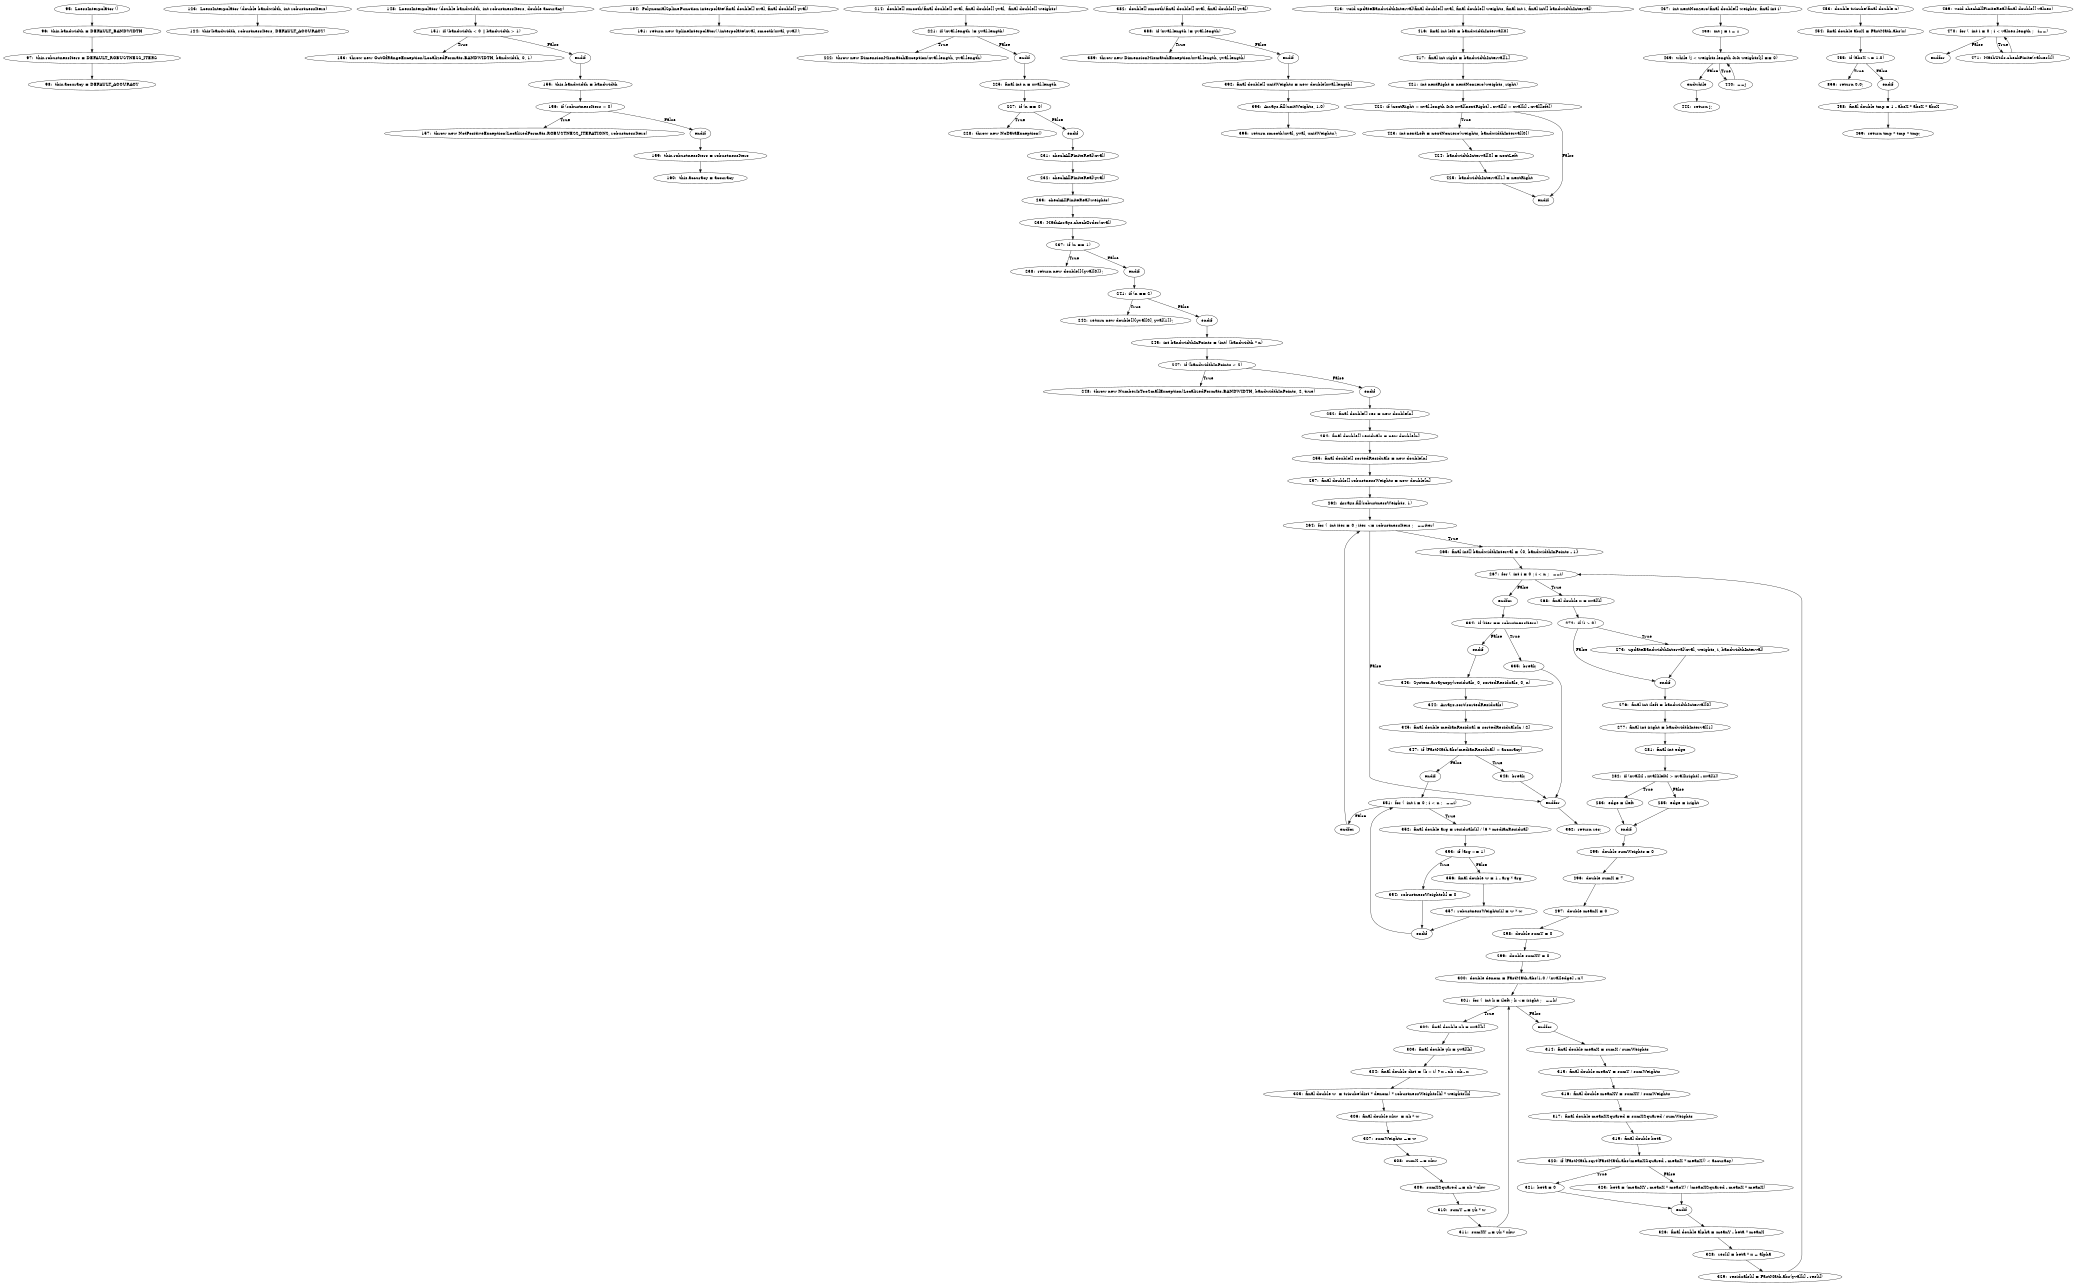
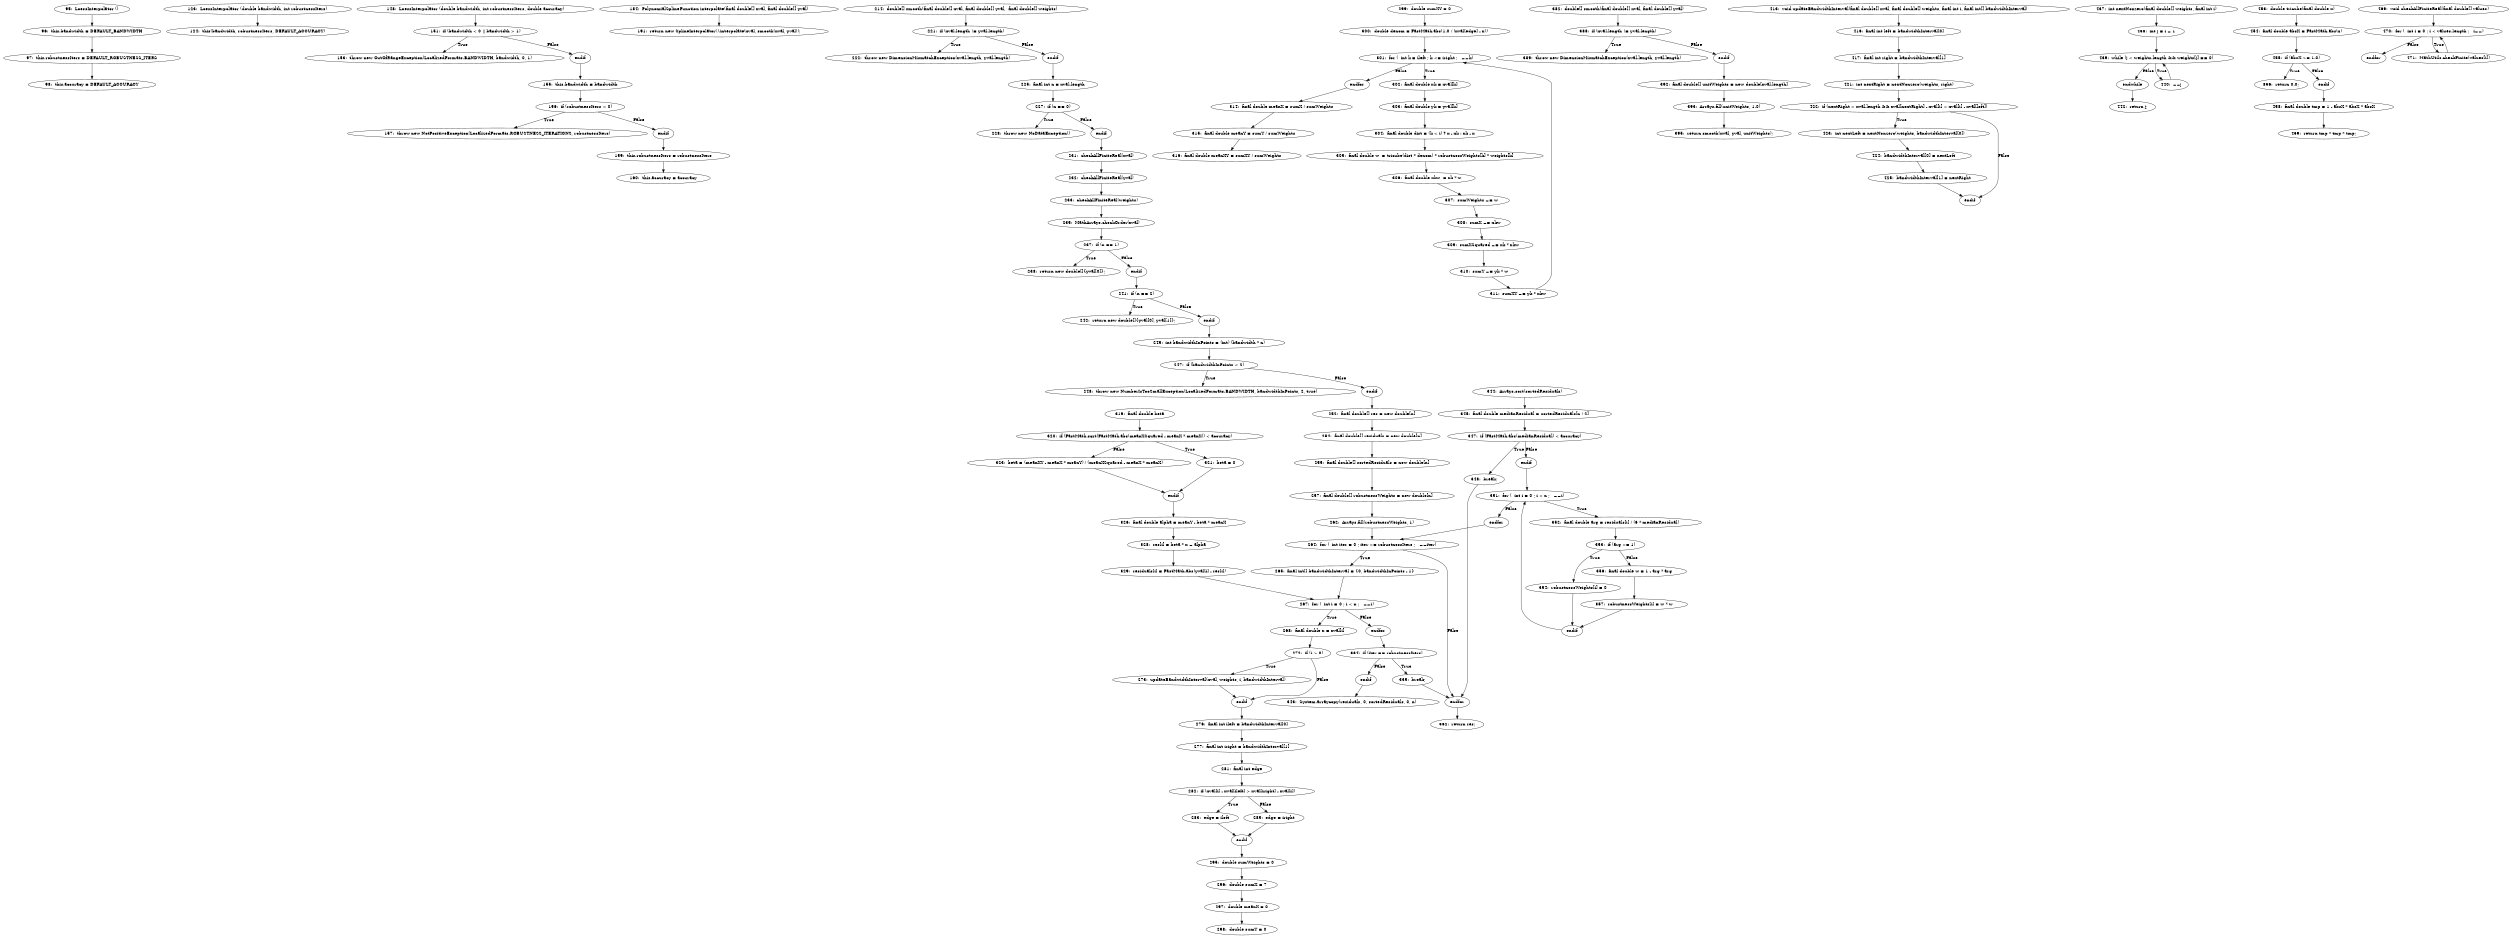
edge "343:  System.arraycopy(residuals, 0, sortedResiduals, 0, n)" -> "344:  Arrays.sort(sortedResiduals)": removed
edge "298:  double sumY = 0" -> "299:  double sumXY = 0": removed
node "317:  final double meanXSquared = sumXSquared / sumWeights": removed
